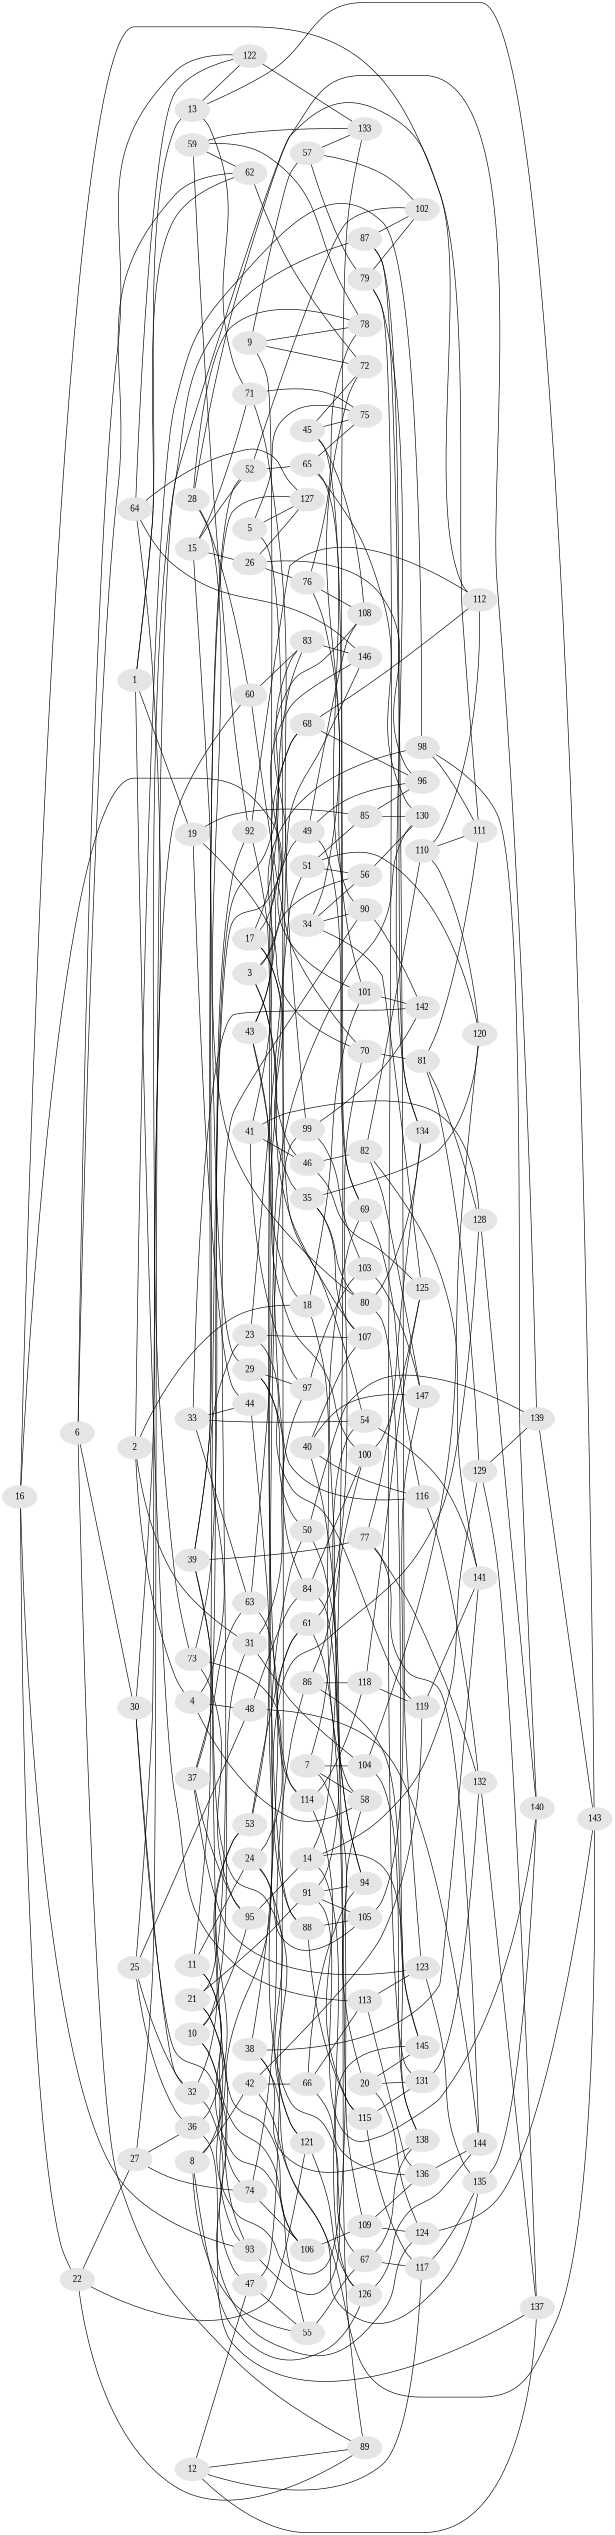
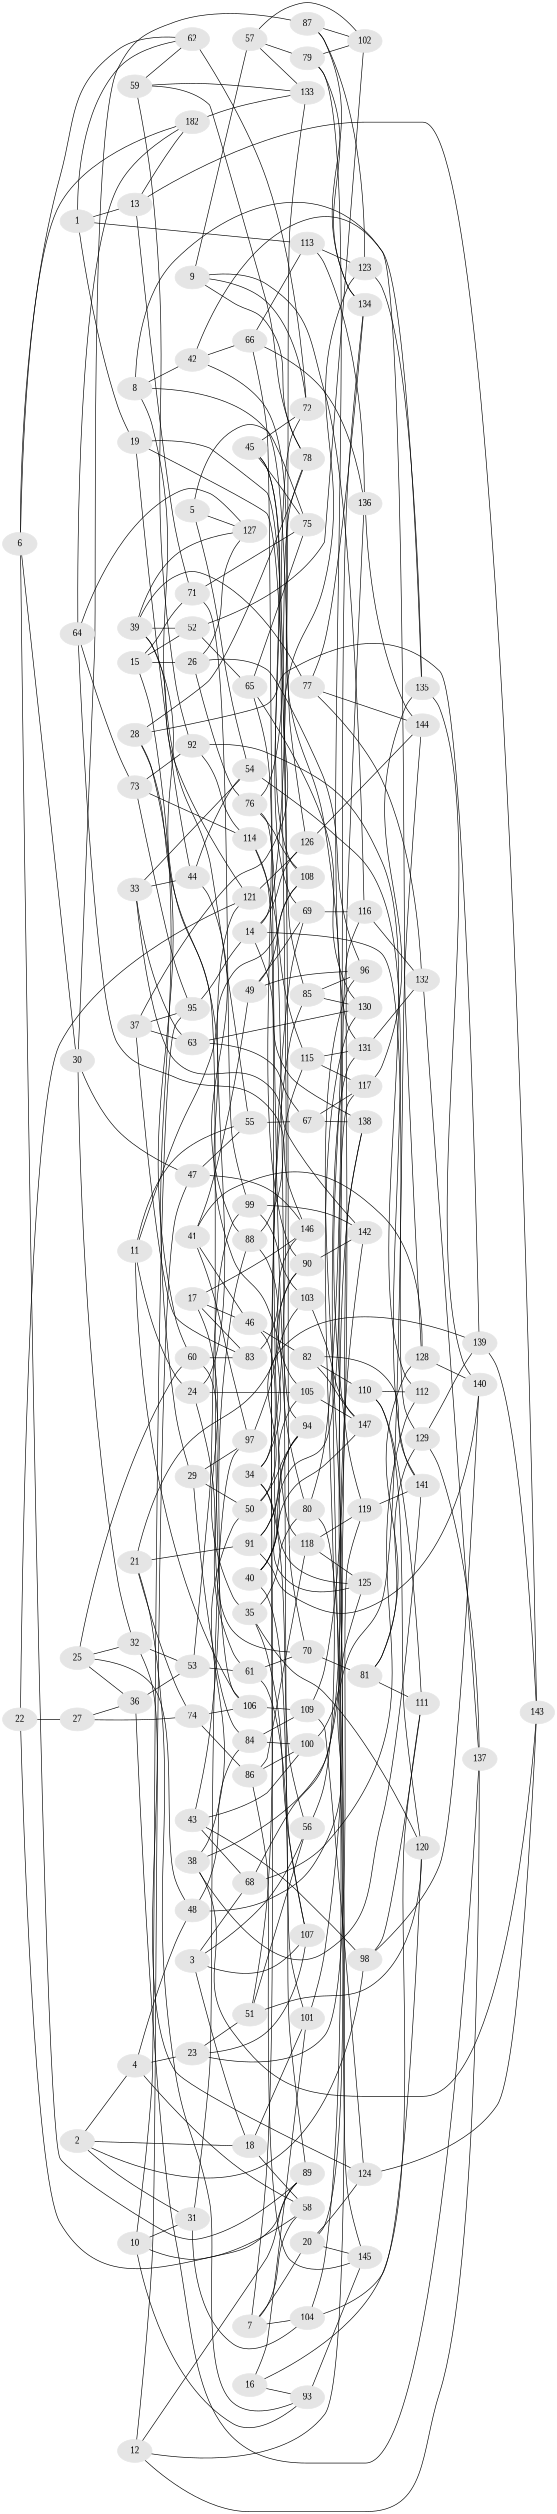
node "122": label "122" -> "182"
edge "112" -- "27": removed
edge "54" -- "91": now "54" -- "44"
edge "16" -- "22": removed
